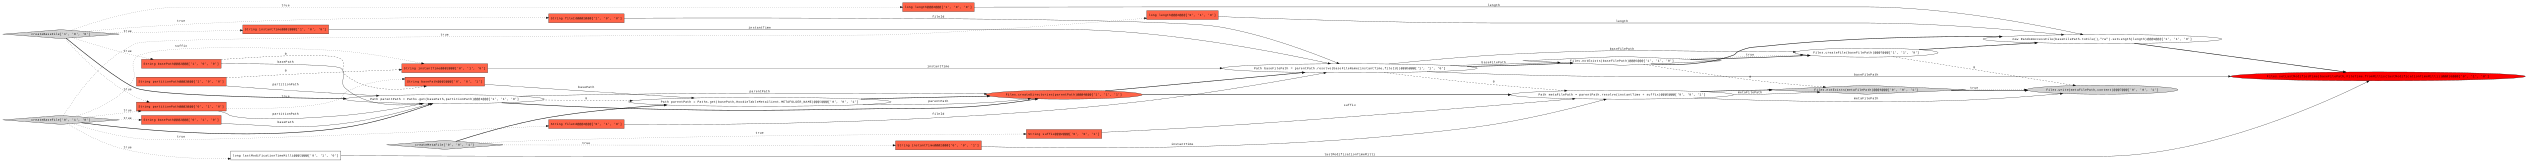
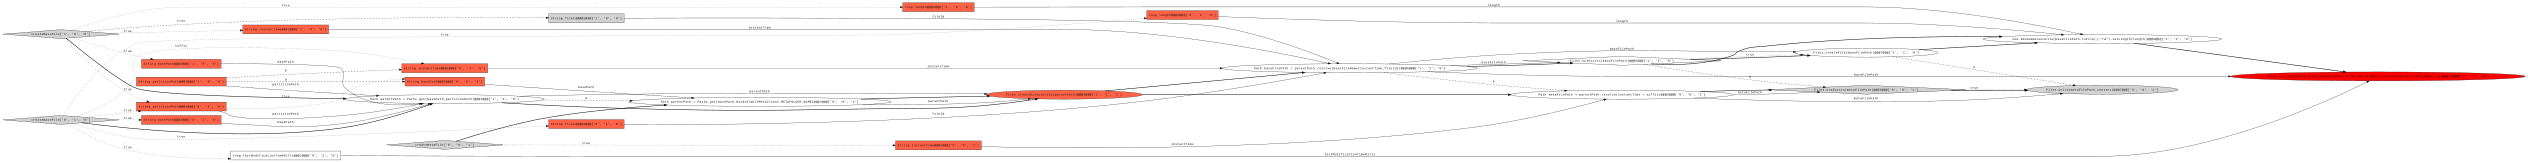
node "String fileId@@@2@@@['1', '0', '0']": fillcolor tomato -> lightgray
edge "createBaseFile['1', '0', '0']" -> "String fileId@@@2@@@['1', '0', '0']": style dotted -> dashed
edge "String basePath@@@2@@@['1', '0', '0']" -> "String basePath@@@2@@@['0', '0', '1']": now "String partitionPath@@@2@@@['1', '0', '0']" -> "String basePath@@@2@@@['0', '0', '1']"
node "String suffix@@@2@@@['0', '0', '1']": removed
